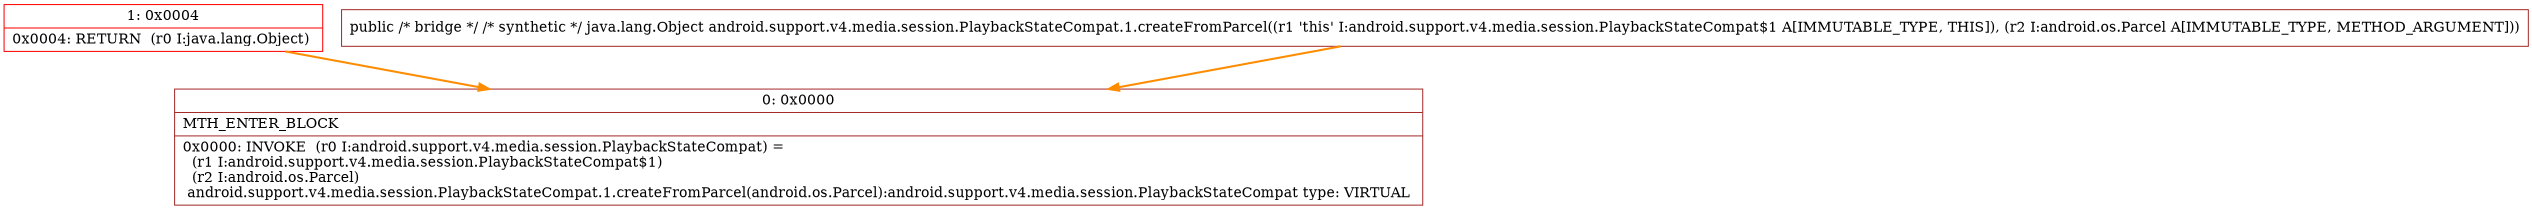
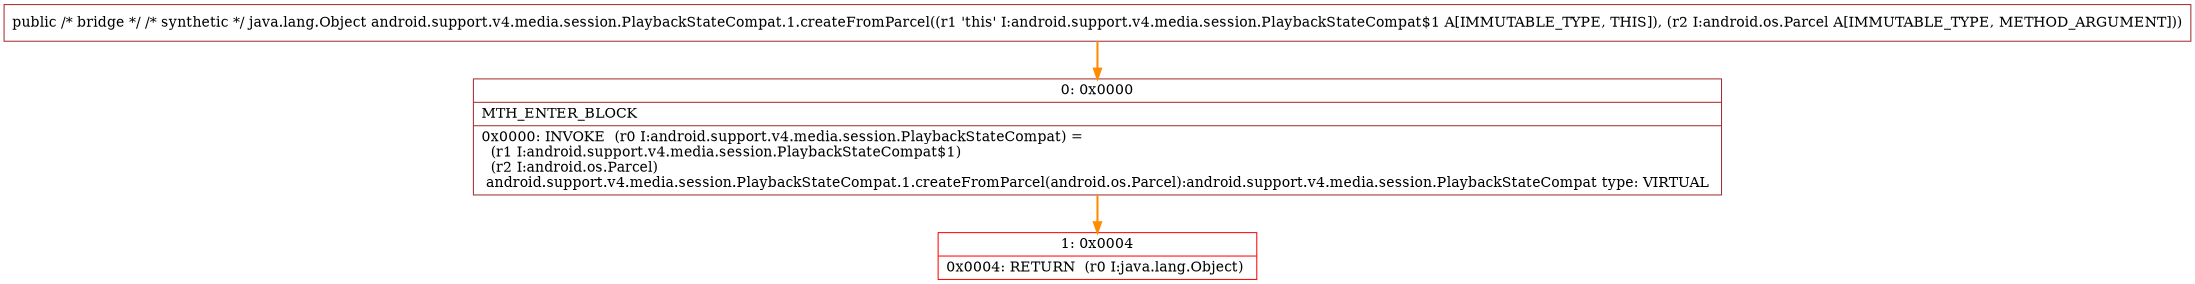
edge "1: 0x0004" -> "0: 0x0000": reversed
